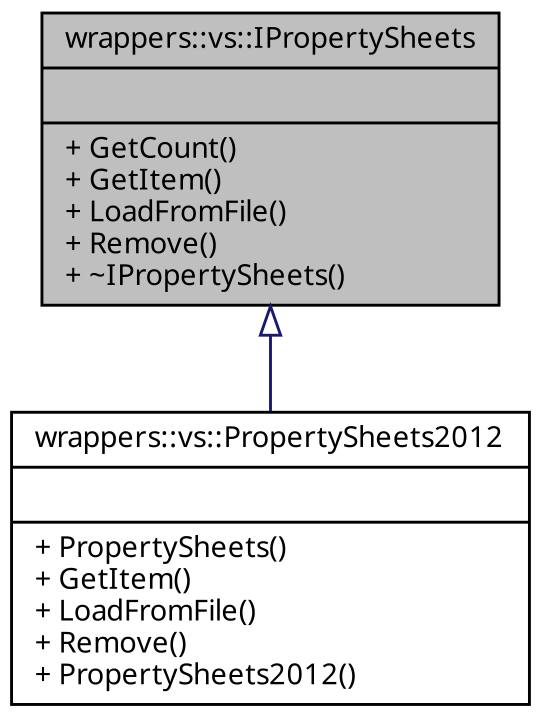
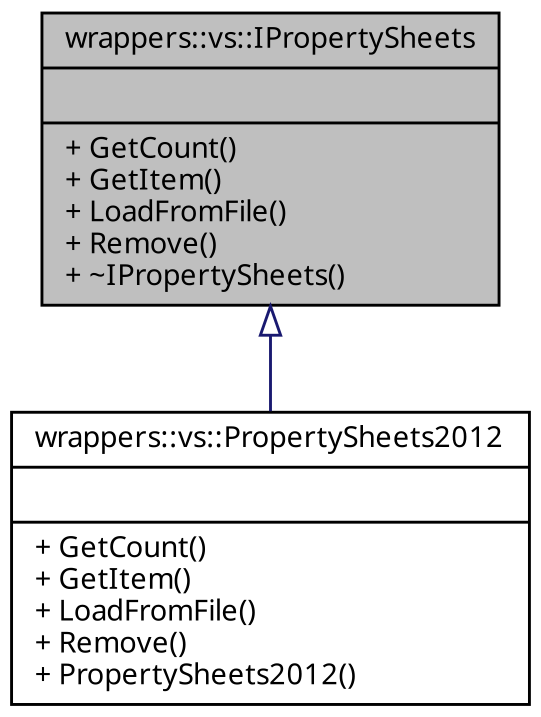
node "wrappers::vs::PropertySheets2012": text "+ PropertySheets()" -> "+ GetCount()"
